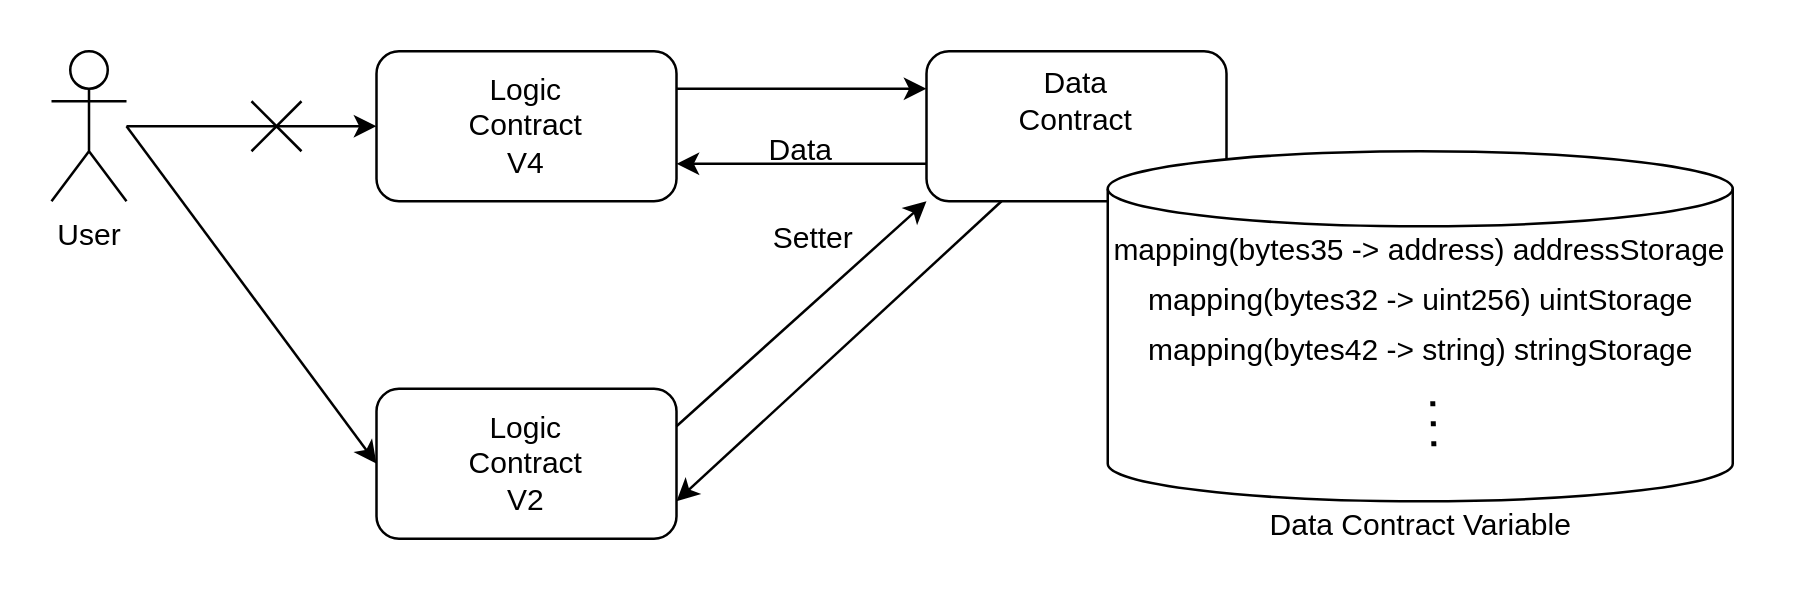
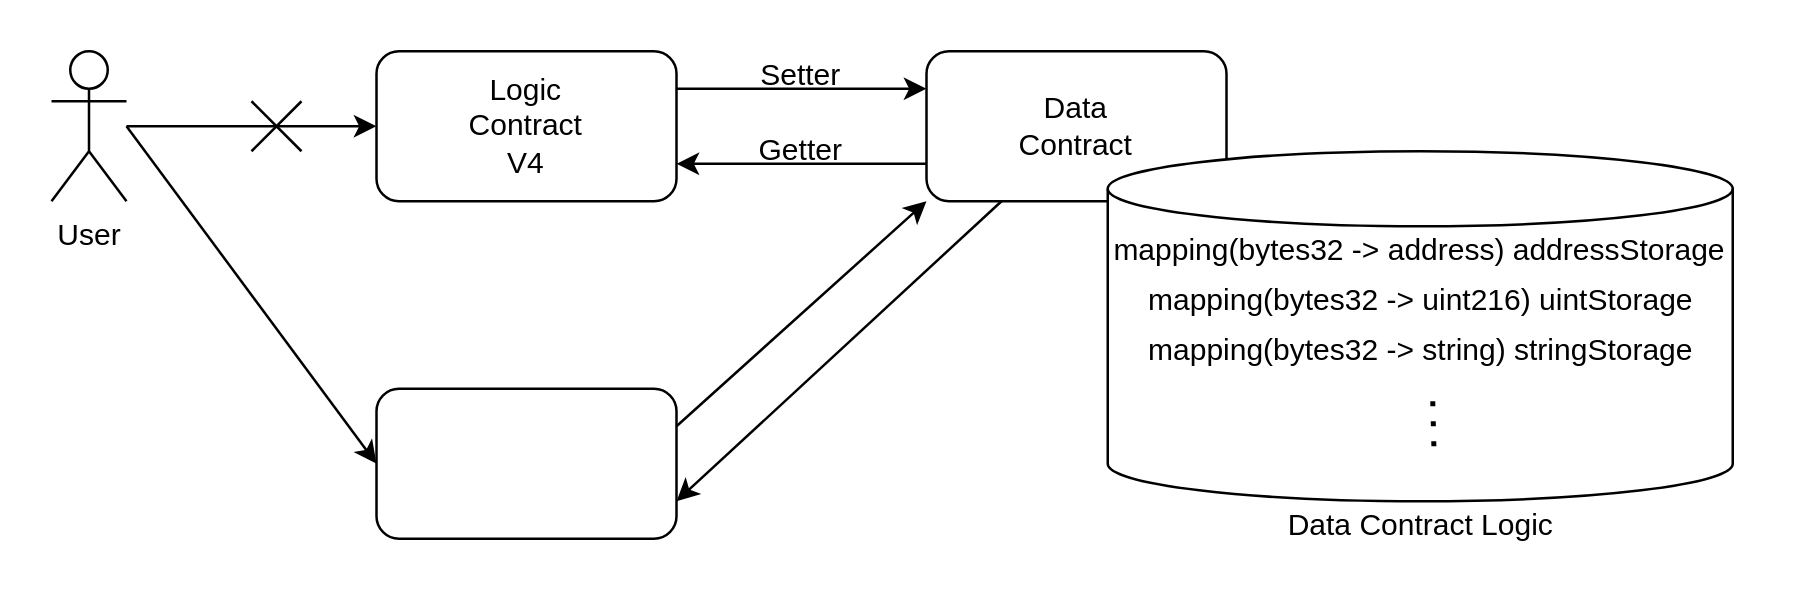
node "Data Contract": moved (1076, 101) -> (1076, 126)
node "Data": label "Data" -> "Getter"
node "Setter": moved (814, 239) -> (801, 76)
node "mapping(bytes35 -> address) addressStorage": label "mapping(bytes35 -> address) addressStorage" -> "mapping(bytes32 -> address) addressStorage"
node "mapping(bytes32 -> uint256) uintStorage": label "mapping(bytes32 -> uint256) uintStorage" -> "mapping(bytes32 -> uint216) uintStorage"
node "mapping(bytes42 -> string) stringStorage": label "mapping(bytes42 -> string) stringStorage" -> "mapping(bytes32 -> string) stringStorage"
node "Logic Contract V2": removed
node "Data Contract Variable": label "Data Contract Variable" -> "Data Contract Logic"
